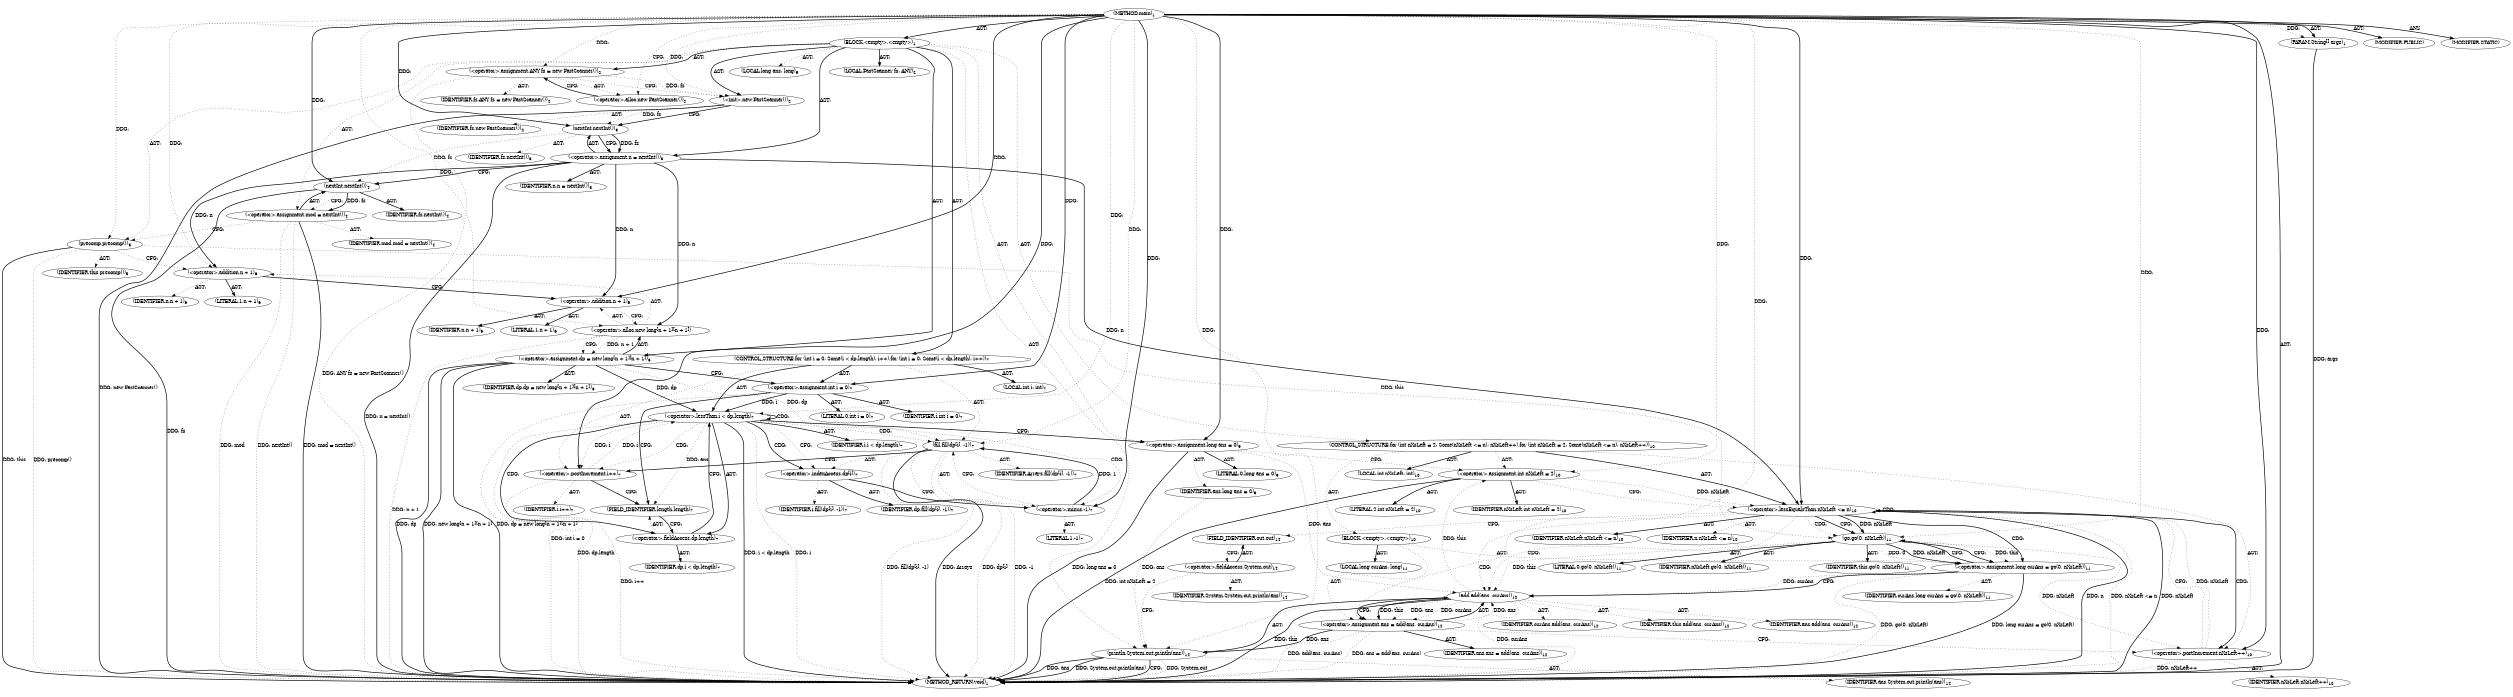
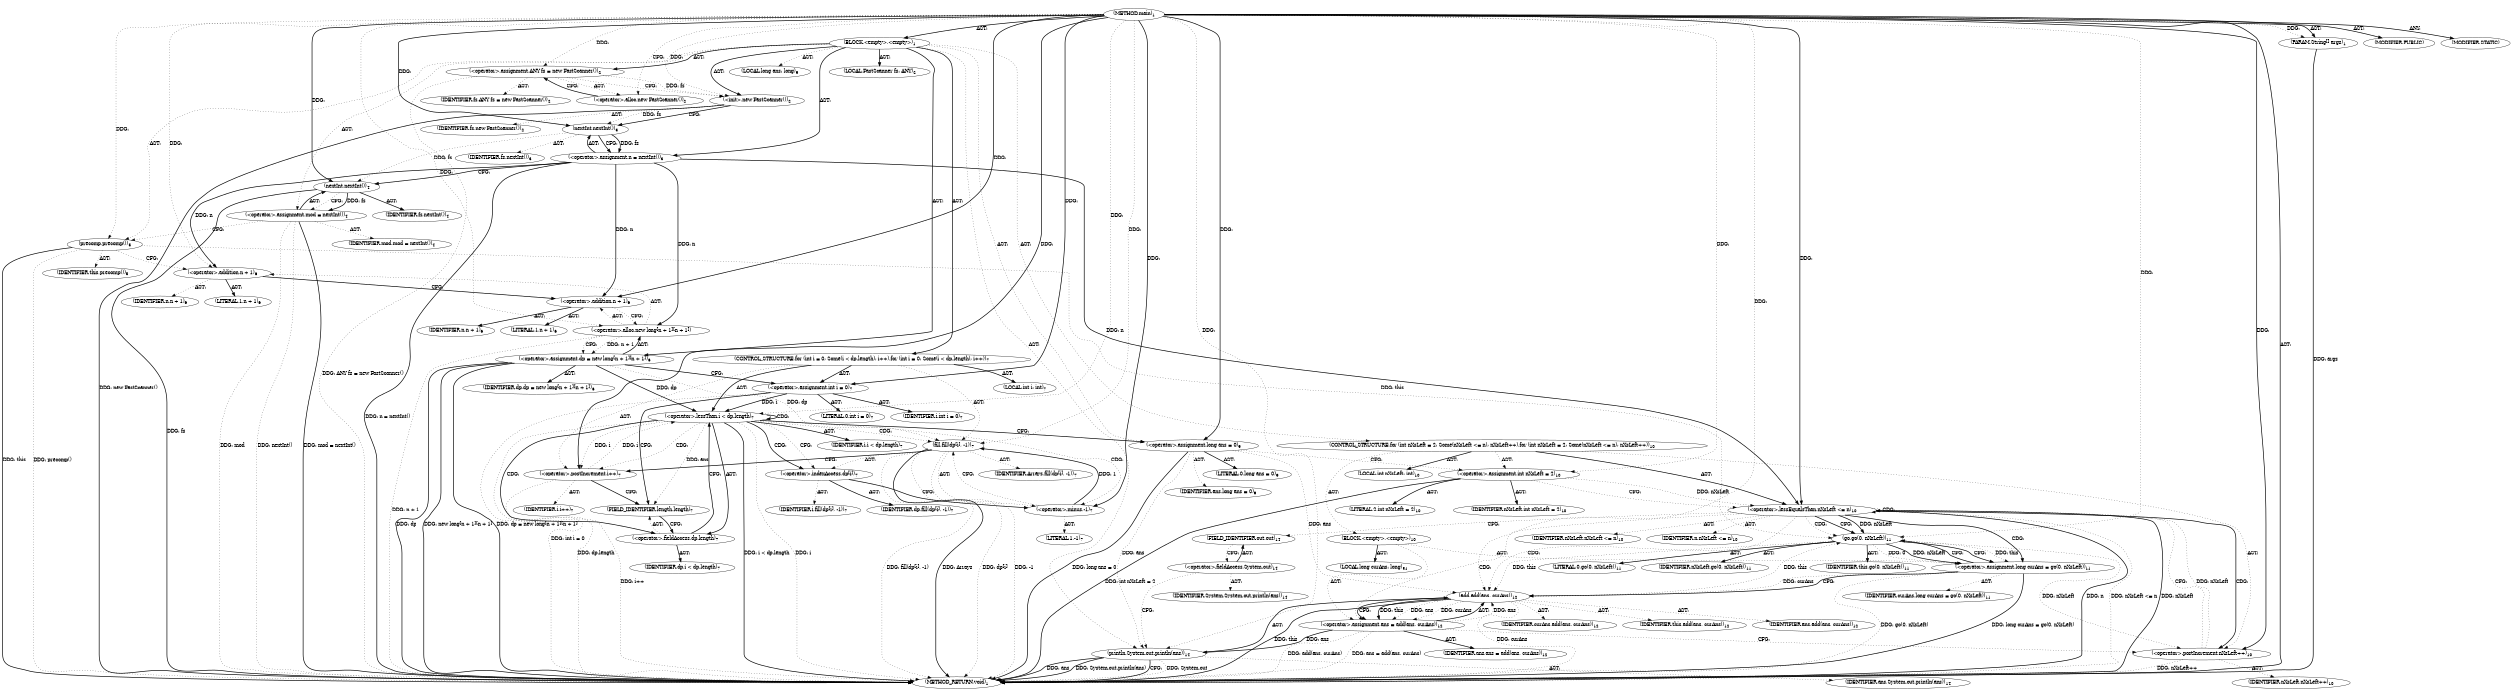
node "(IDENTIFIER,n,n = nextInt())": removed
edge "(<operator>.lessEqualsThan,nXsLeft <= n)" -> "(IDENTIFIER,nXsLeft,nXsLeft <= n)": style bold -> dotted
edge "(add,add(ans, curAns))" -> "(<operator>.assignment,int nXsLeft = 2)": now "(add,add(ans, curAns))" -> "(go,go(0, nXsLeft))"
edge "(IDENTIFIER,ans,long ans = 0)" -> "(println,System.out.println(ans))": now "(<operator>.assignment,long ans = 0)" -> "(println,System.out.println(ans))"
node "(LOCAL,long curAns: long)": text "11" -> "31"
